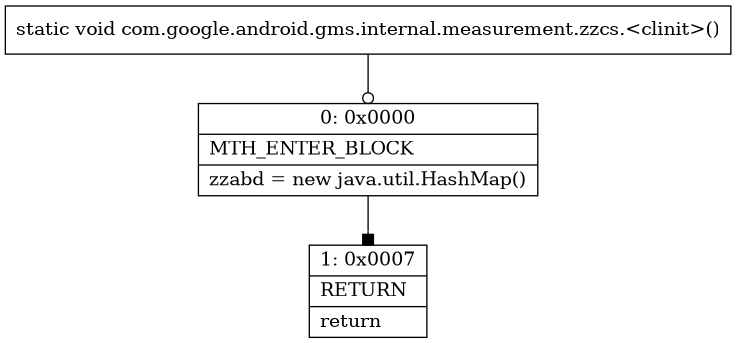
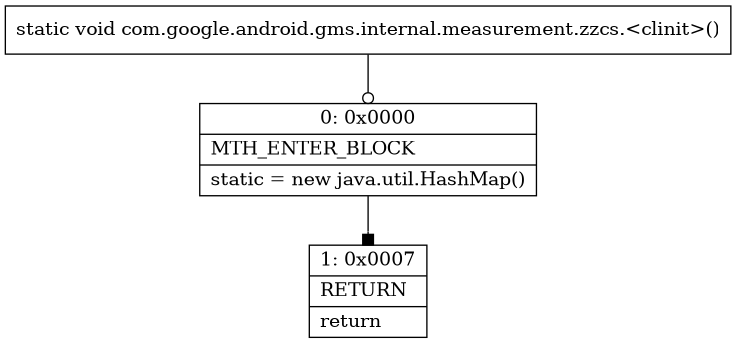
node "0: 0x0000": text "zzabd = new java.util.HashMap()" -> "static = new java.util.HashMap()"
